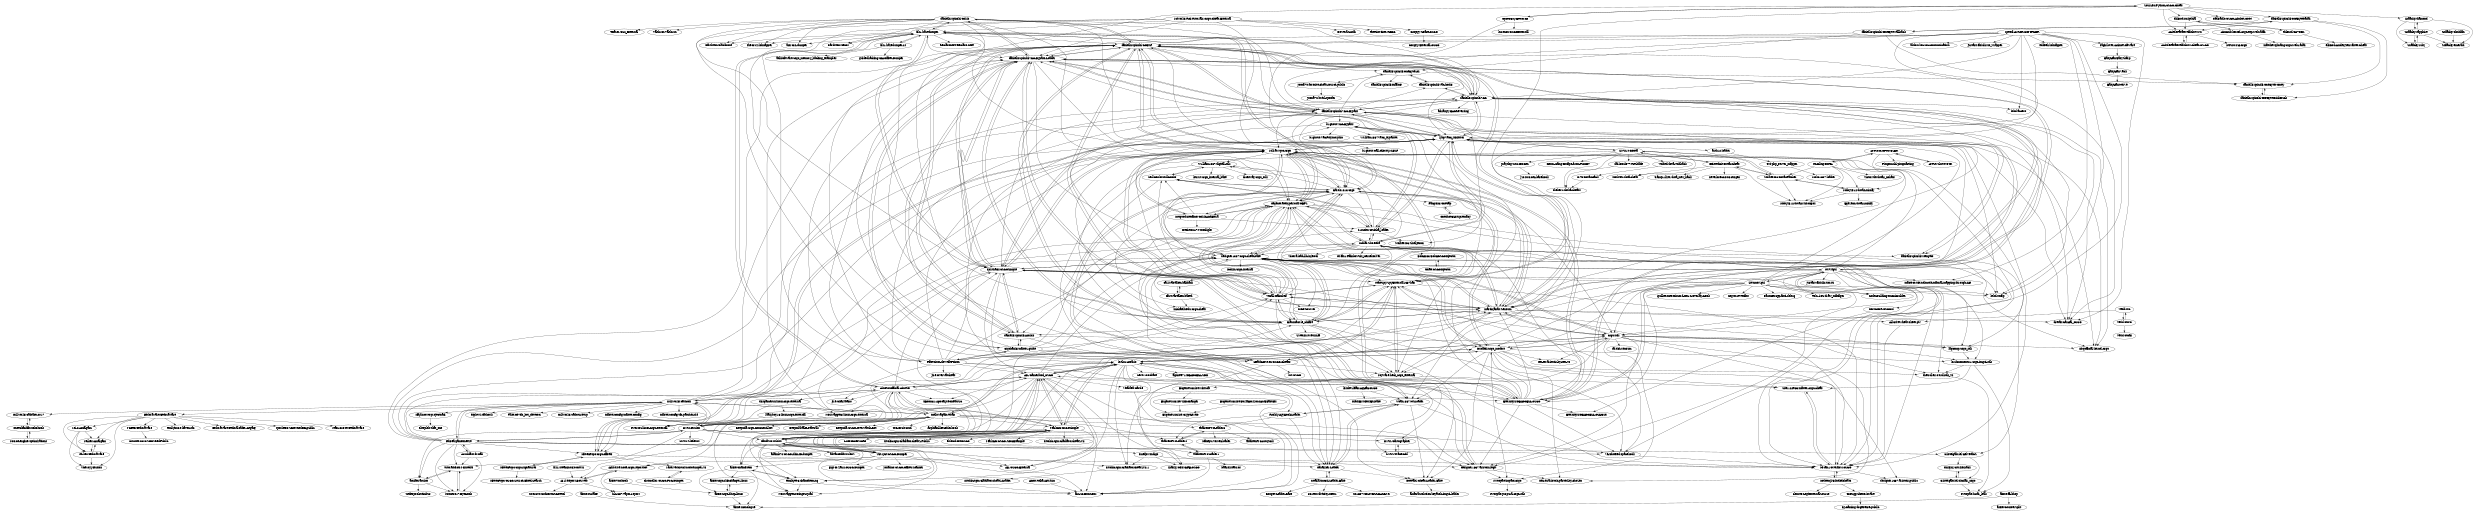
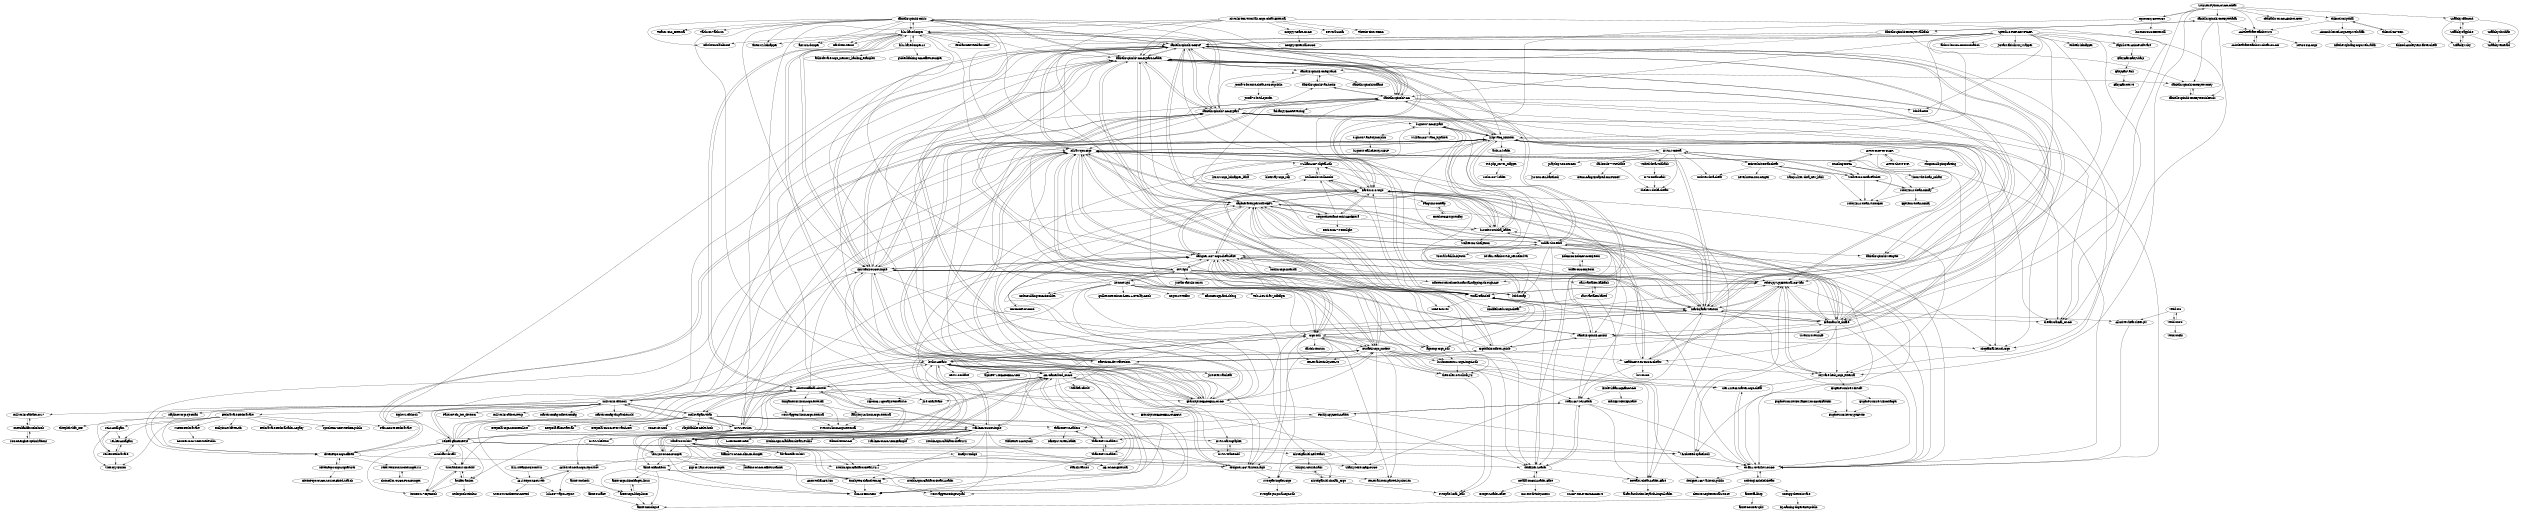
edge "LWSS/McDota" -> "Qemu-Gang/Escape-from-TuxKov": now "darksoul577/ReShade" -> "Qemu-Gang/Escape-from-TuxKov"
node "lstrsrt/csgo_internal_base": label "lstrsrt/csgo_internal_base" -> "lstrsrt/csgo_kdmapper_base"
node "lguilhermee/Discord-DX14-Overlay-Hook": label "lguilhermee/Discord-DX14-Overlay-Hook" -> "lguilhermee/Discord-DX11-Overlay-Hook"
